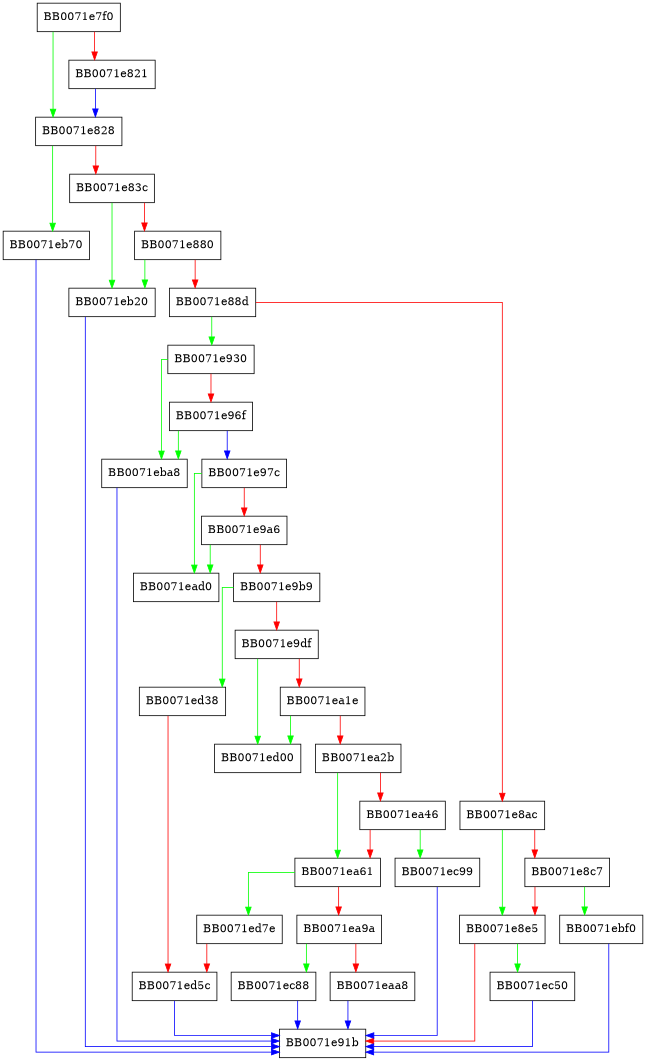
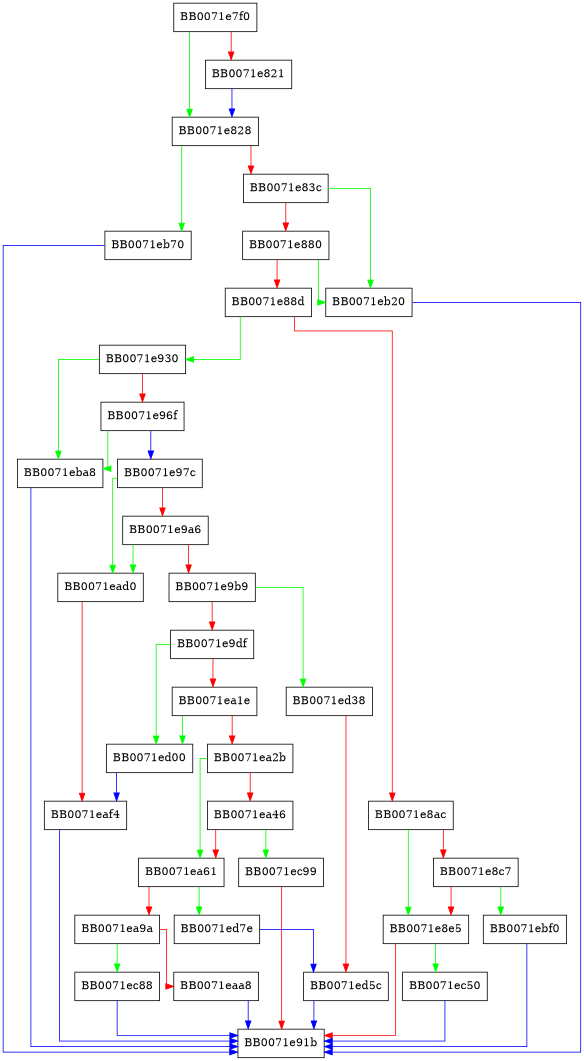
node "BB0071eaf4": added
edge "BB0071ed7e" -> "BB0071ed5c": color red -> blue
edge "BB0071ec99" -> "BB0071e91b": color blue -> red
